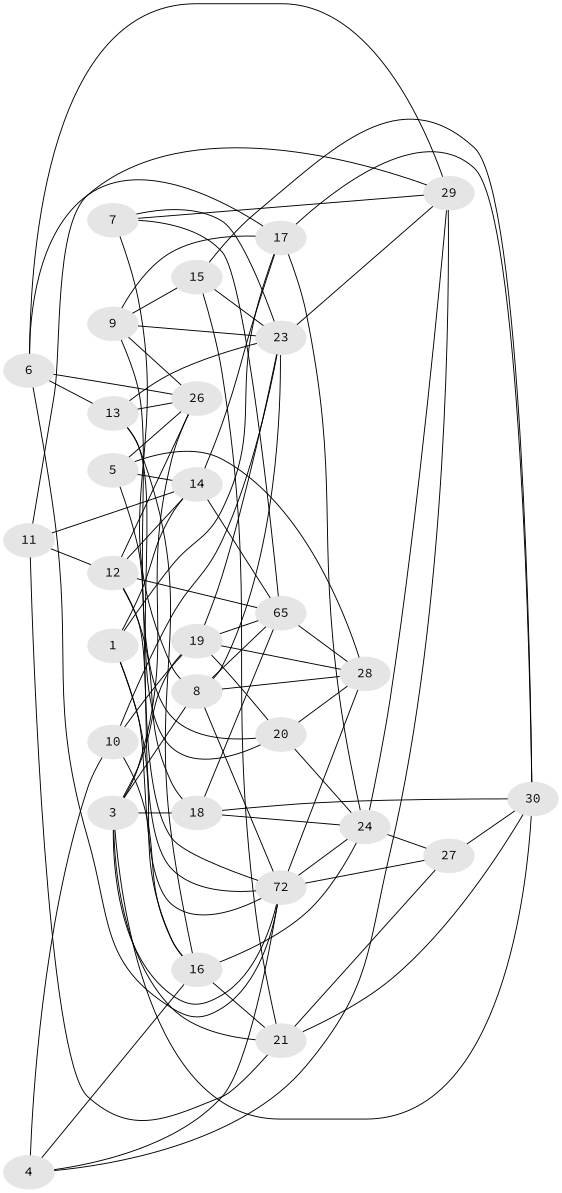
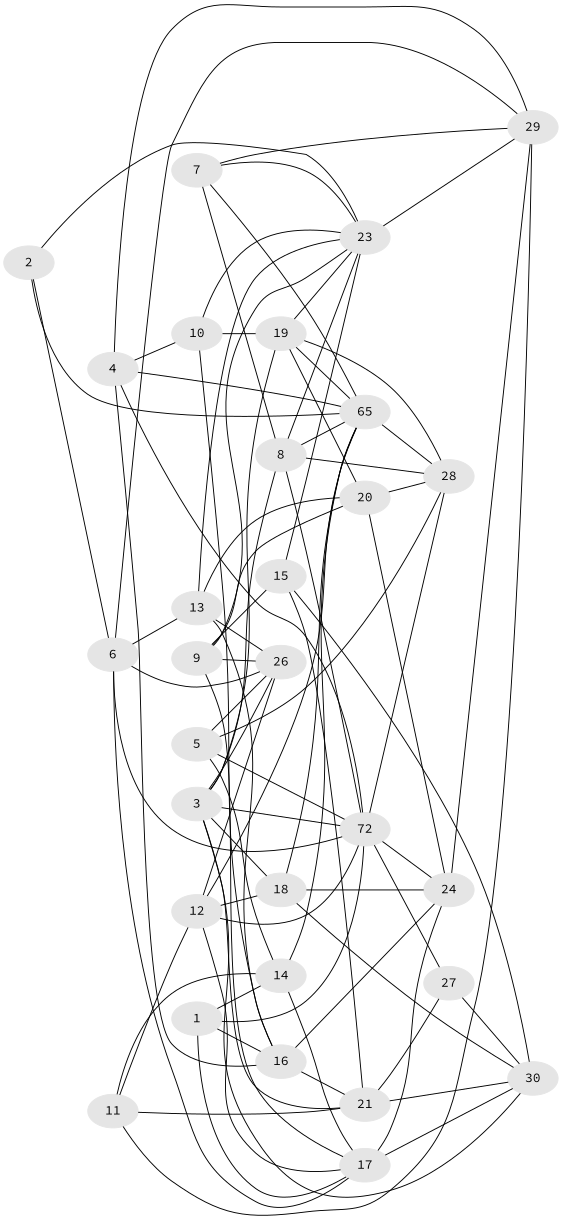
node "2": added
edge "4" -- "65": added
edge "14" -- "12": now "17" -- "12"
edge "24" -- "27": removed
